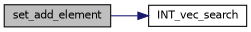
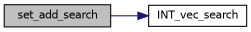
node "set_add_element": label "set_add_element" -> "set_add_search"
